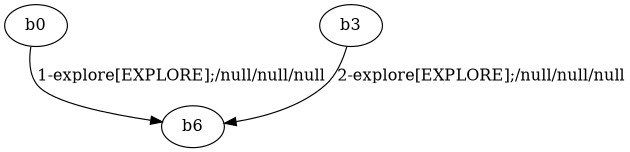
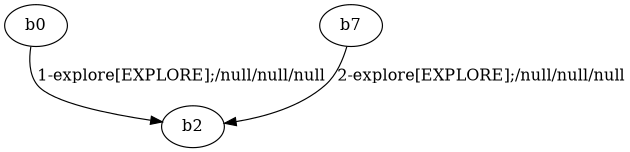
node "b3": label "b3" -> "b7"
node "b6": label "b6" -> "b2"
